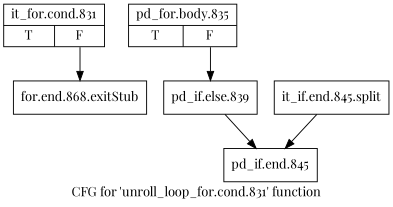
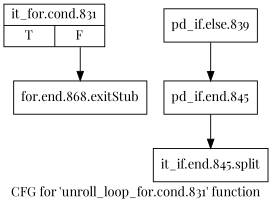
node "pd_for.body.835": removed
edge "it_if.end.845.split" -> "pd_if.end.845": reversed
